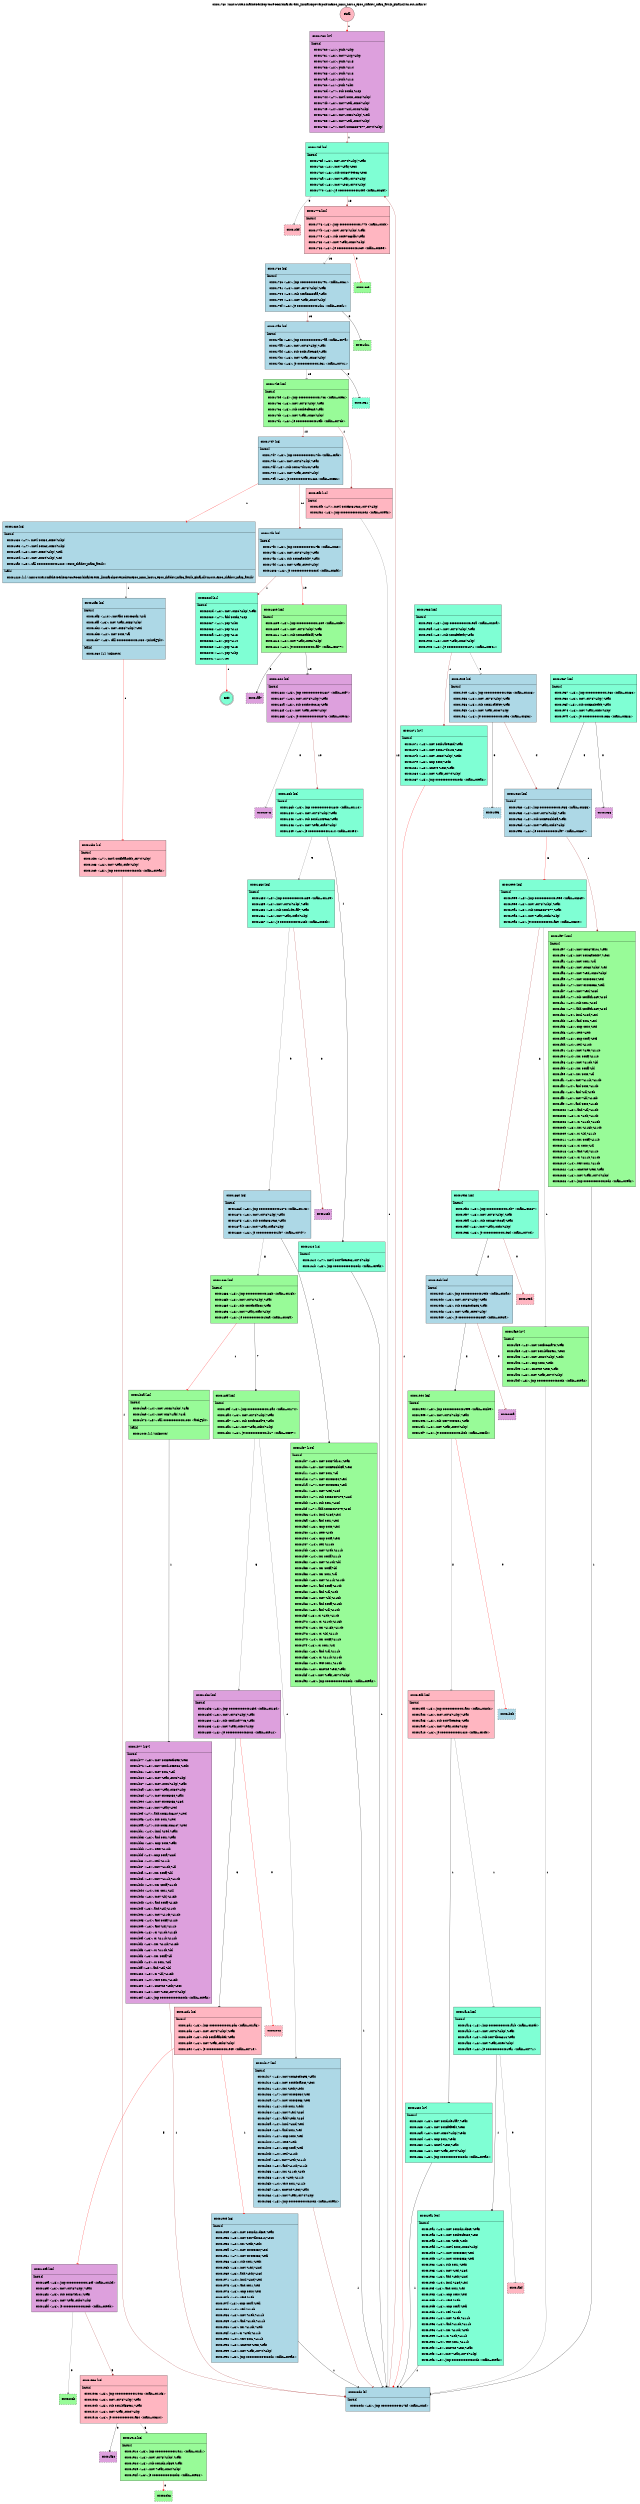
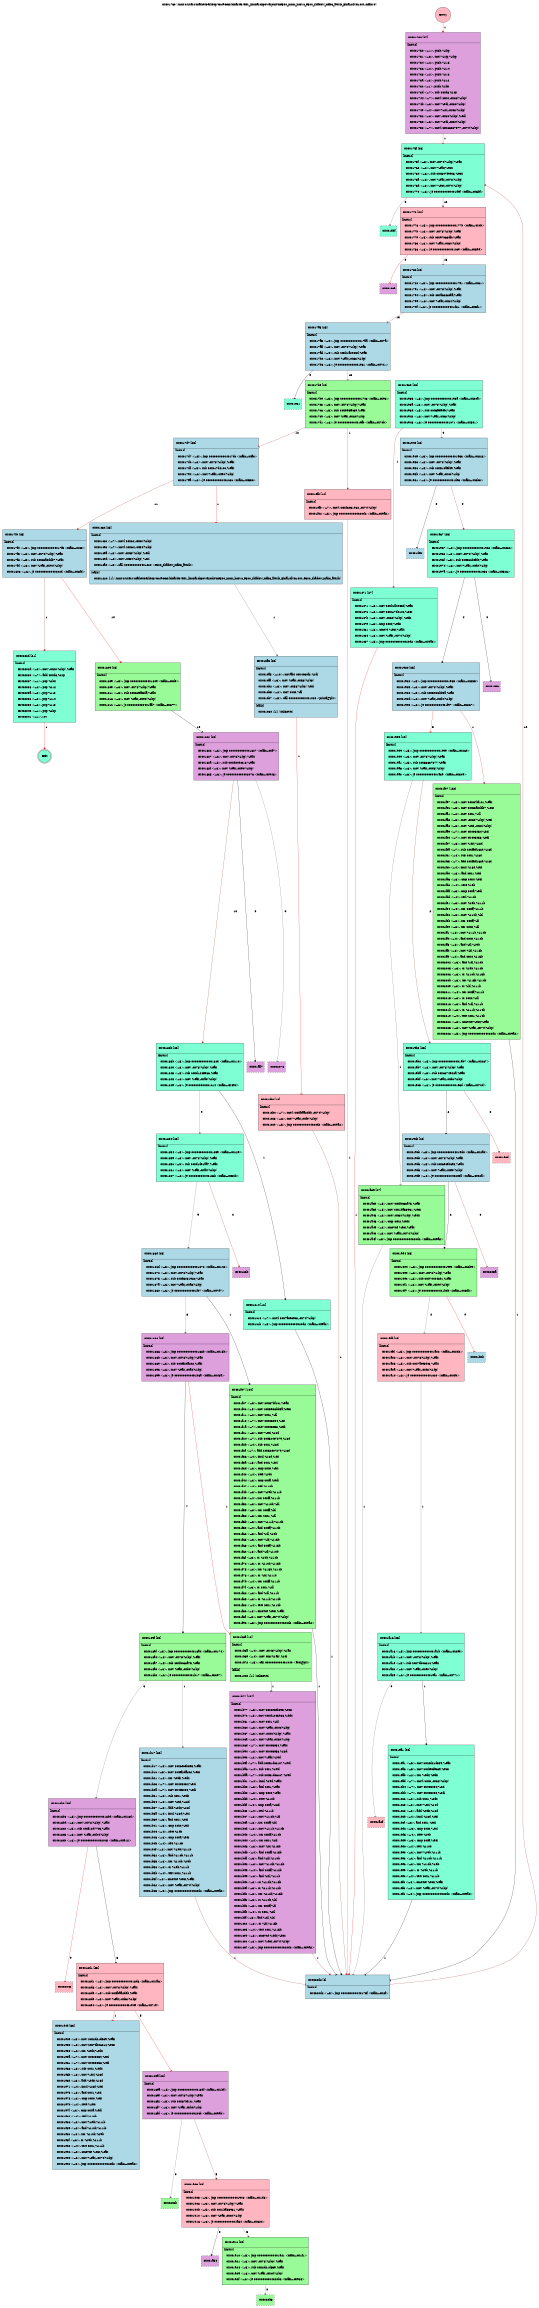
node "Final": label "Final" -> "Entry"
node "0x401def": fillcolor lightpink -> aquamarine
node "0x401cce": fillcolor palegreen -> plum
node "0x401d21": removed
edge "0x401809 [25]" -> "0x401aa7": now "0x401822 [25]" -> "0x401aa7"
edge "0x40194e [25]" -> "0x401980 [25]": now "0x40194e [25]" -> "0x401967 [25]"
node "0x401886 [25]": fillcolor palegreen -> plum
node "0x401c20 [27]": removed
edge "0x401e4e [83]" -> "0x4020d2 [5]": removed, label "1"
edge "0x40191c [25]" -> "0x4020b8": color red -> gray40
